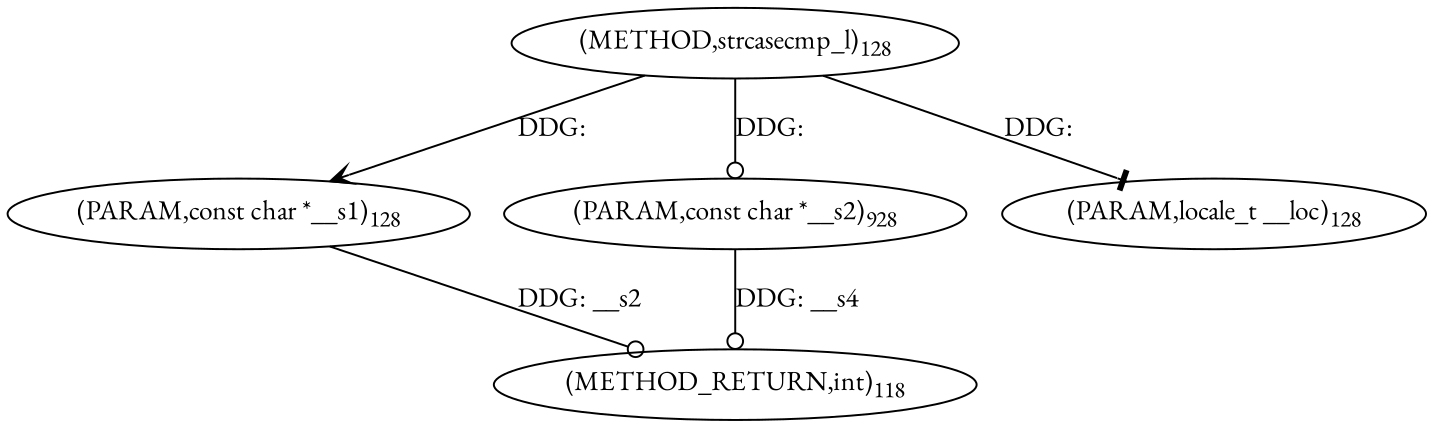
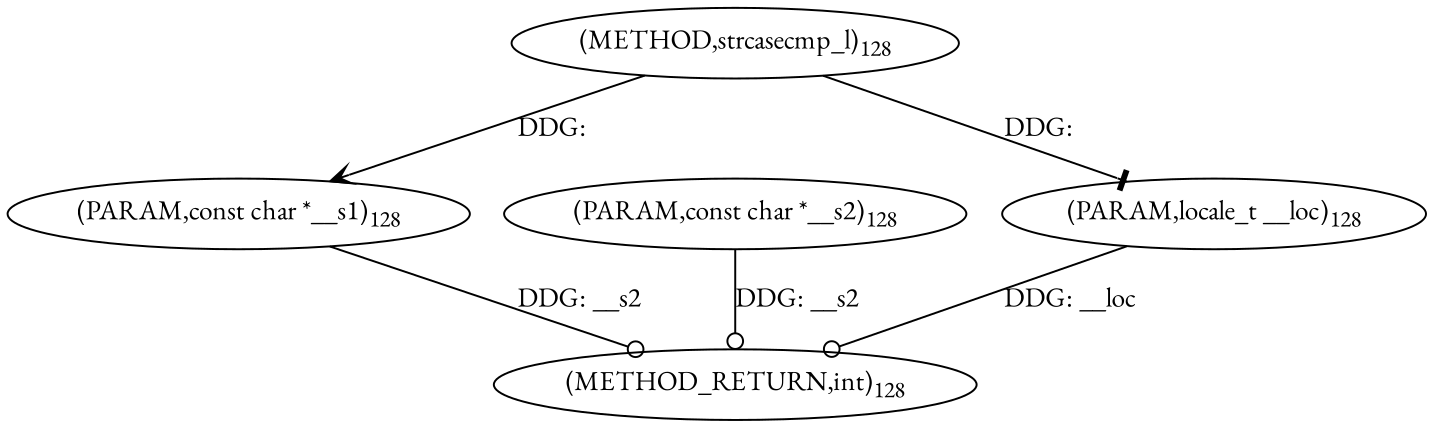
edge "(METHOD,strcasecmp_l)" -> "(PARAM,const char *__s2)": removed, label "DDG:"
node "(PARAM,const char *__s2)": text "928" -> "128"
edge "(PARAM,locale_t __loc)" -> "(METHOD_RETURN,int)": added, label "DDG: __loc"
edge "(PARAM,const char *__s2)" -> "(METHOD_RETURN,int)": label "DDG: __s4" -> "DDG: __s2"
node "(METHOD_RETURN,int)": text "118" -> "128"
